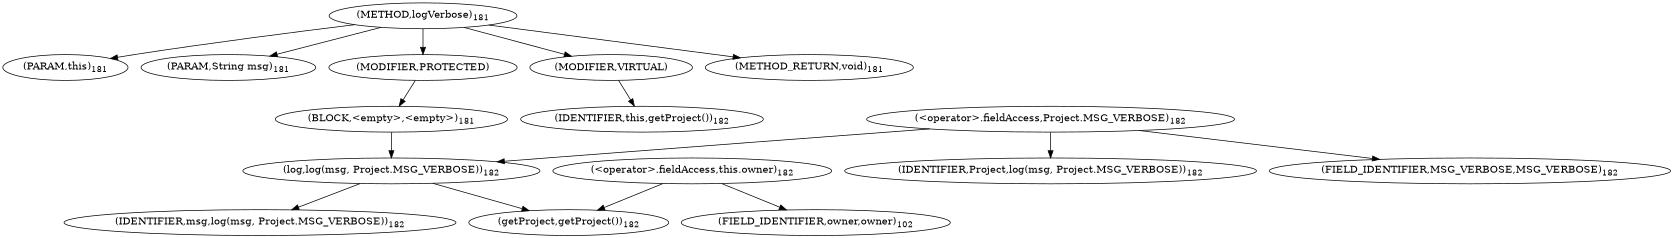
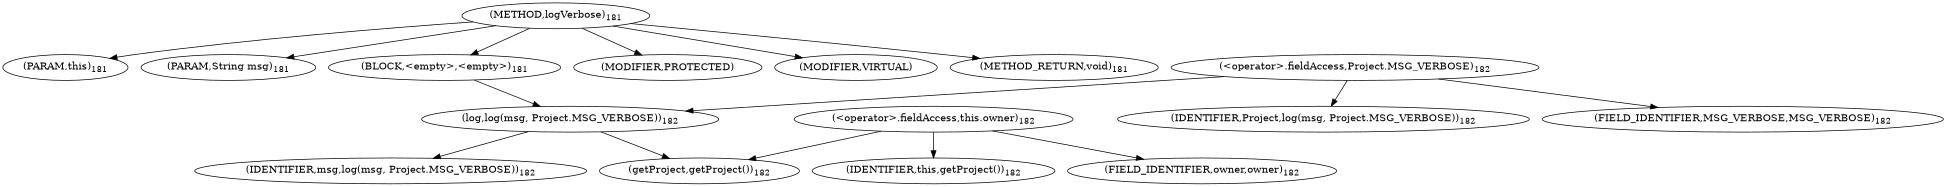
edge "(MODIFIER,PROTECTED)" -> "(BLOCK,<empty>,<empty>)": now "(METHOD,logVerbose)" -> "(BLOCK,<empty>,<empty>)"
edge "(MODIFIER,VIRTUAL)" -> "(IDENTIFIER,this,getProject())": now "(<operator>.fieldAccess,this.owner)" -> "(IDENTIFIER,this,getProject())"
node "(FIELD_IDENTIFIER,owner,owner)": text "102" -> "182"
